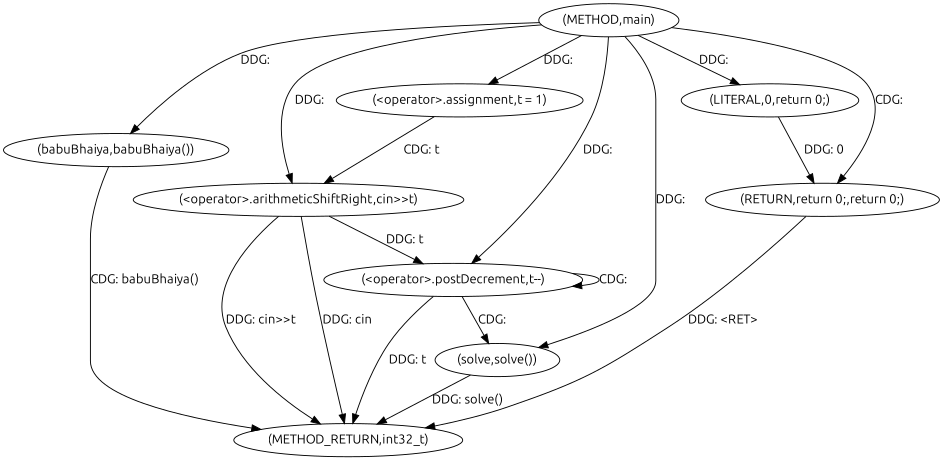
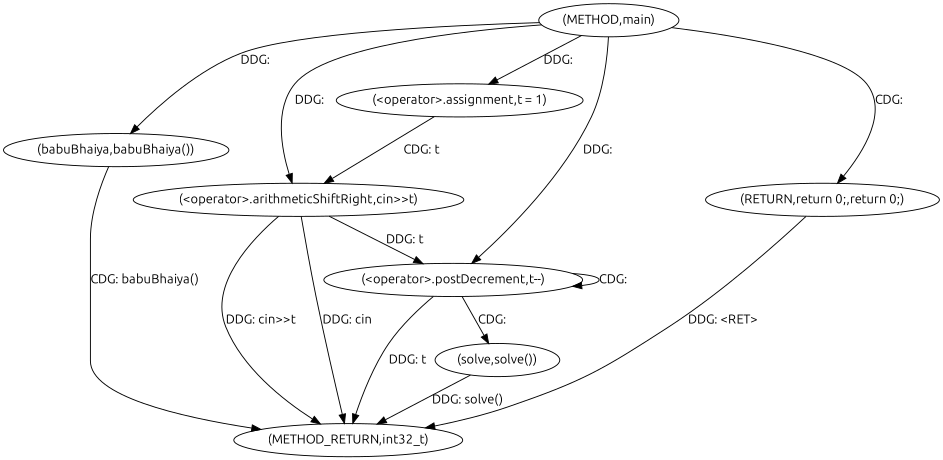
node "(LITERAL,0,return 0;)": removed
edge "(METHOD,main)" -> "(solve,solve())": removed, label "DDG:"
